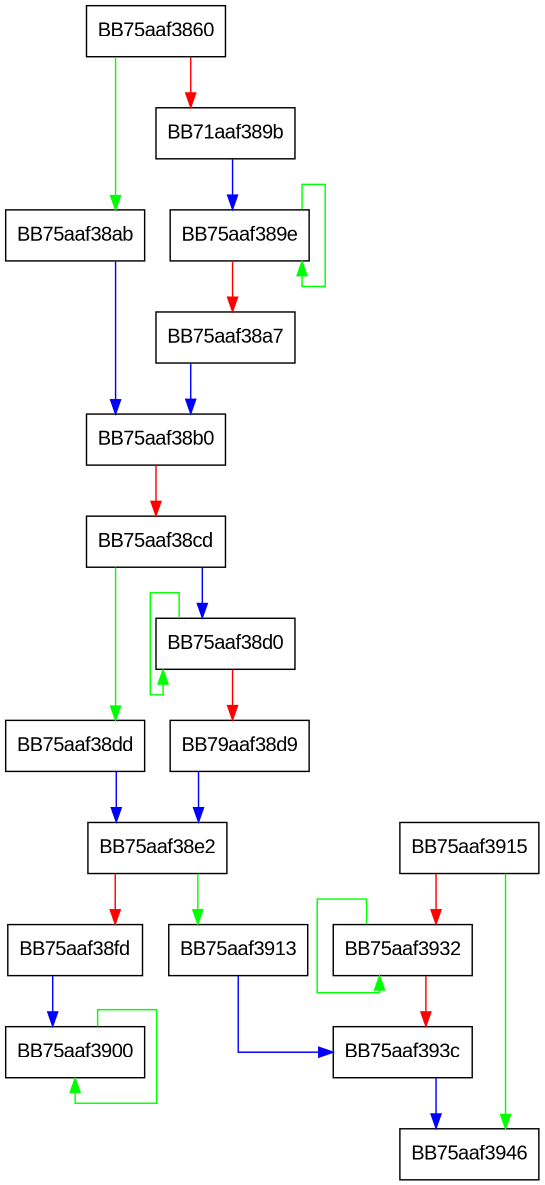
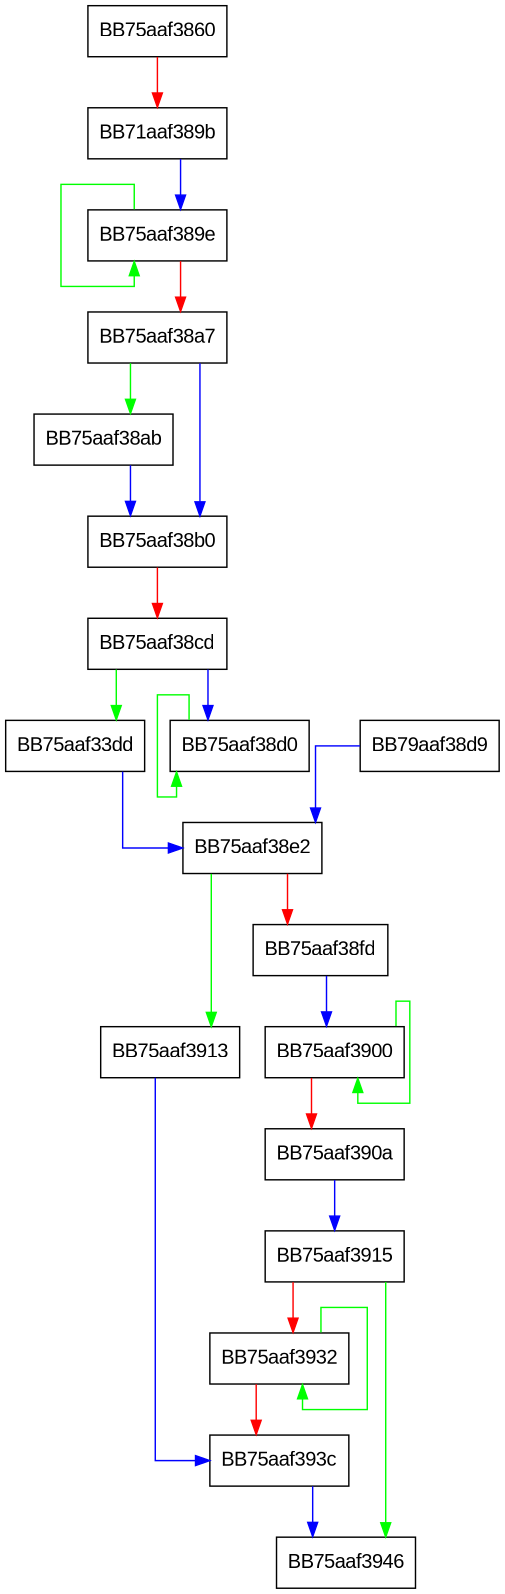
edge "BB75aaf3860" -> "BB75aaf38ab": now "BB75aaf38a7" -> "BB75aaf38ab"
edge "BB75aaf38d0" -> "BB79aaf38d9": removed
node "BB75aaf38dd": label "BB75aaf38dd" -> "BB75aaf33dd"
node "BB75aaf390a": added
